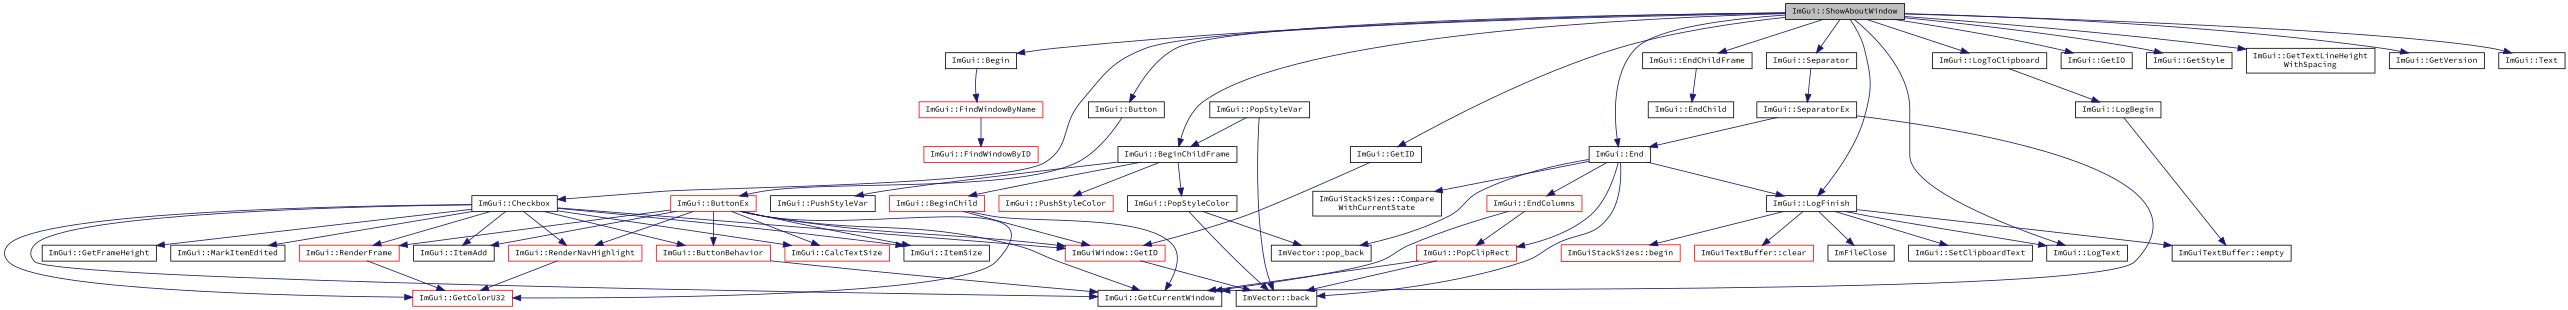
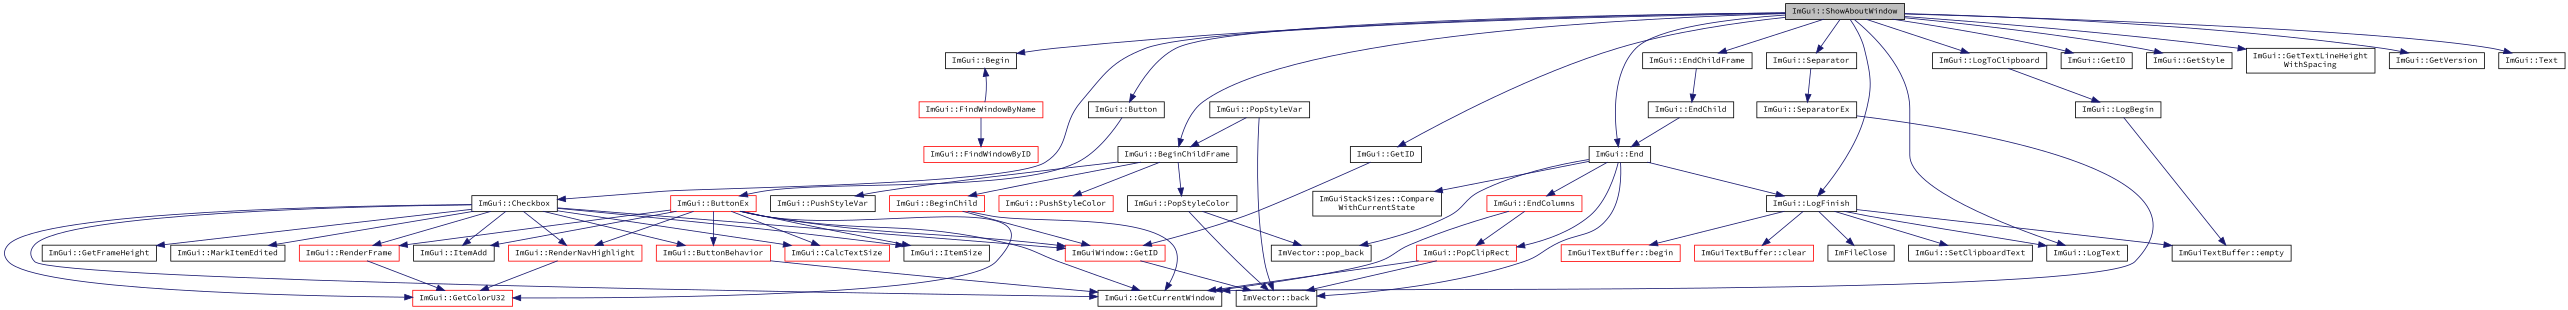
edge "ImGui::Begin" -> "ImGui::FindWindowByName": reversed
edge "ImGui::SeparatorEx" -> "ImGui::End": now "ImGui::EndChild" -> "ImGui::End"
node "ImGuiStackSizes::begin": label "ImGuiStackSizes::begin" -> "ImGuiTextBuffer::begin"
